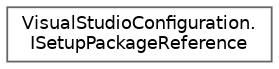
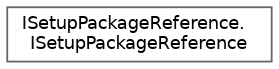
node "VisualStudioConfiguration. ISetupPackageReference": label "VisualStudioConfiguration. ISetupPackageReference" -> "ISetupPackageReference. ISetupPackageReference"
